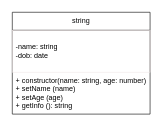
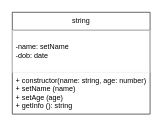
node "-name: string -dob: date": label "-name: string -dob: date" -> "-name: setName -dob: date"
